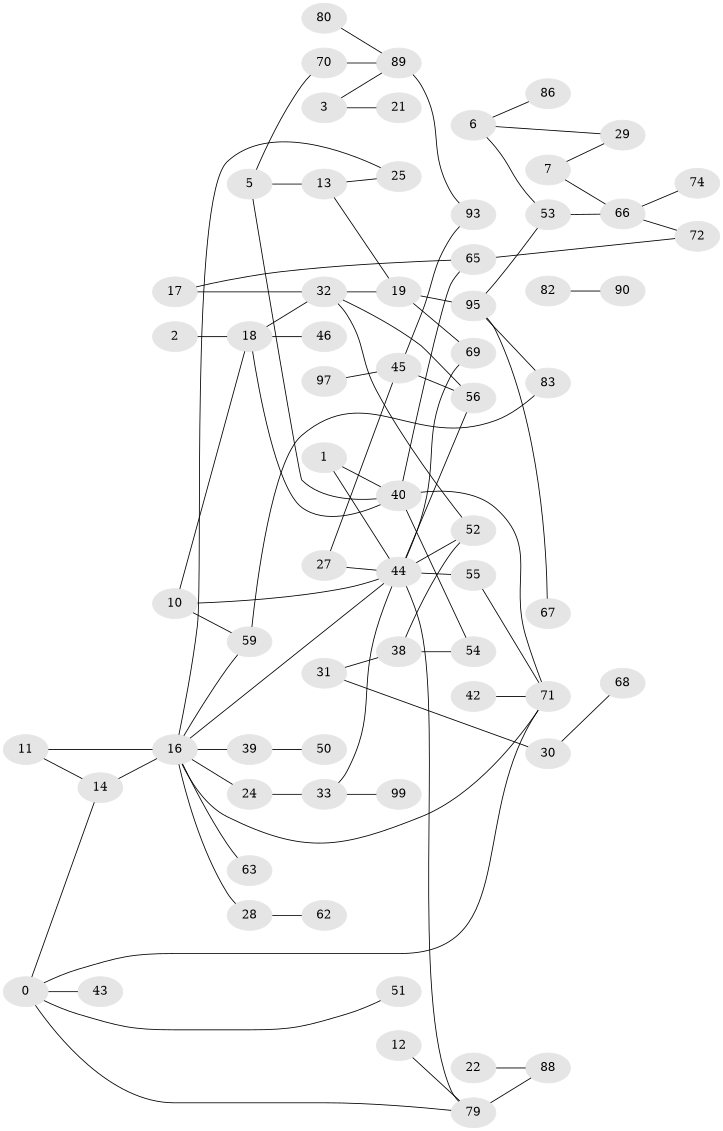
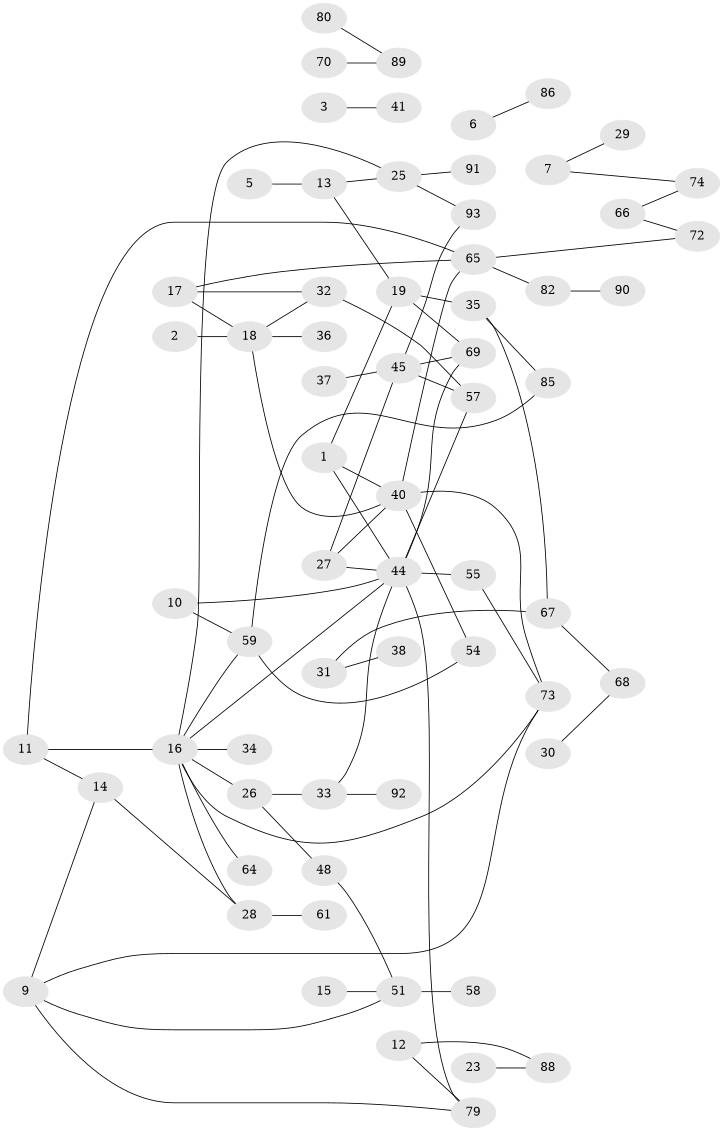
edge "89" -- "3": removed
node "21": label "21" -> "41"
edge "70" -- "5": removed
edge "6" -- "29": removed
edge "89" -- "93": now "25" -- "93"
node "91": added
edge "7" -- "66": now "7" -- "74"
node "53": removed
edge "65" -- "82": added
edge "32" -- "19": now "1" -- "19"
node "95": label "95" -> "35"
edge "65" -- "11": added
node "46": label "46" -> "36"
edge "69" -- "45": added
edge "5" -- "40": now "27" -- "40"
node "97": label "97" -> "37"
node "83": label "83" -> "85"
node "56": label "56" -> "57"
edge "18" -- "10": now "18" -- "17"
node "52": removed
edge "67" -- "68": added
edge "38" -- "54": now "59" -- "54"
node "42": removed
node "71": label "71" -> "73"
edge "31" -- "30": now "31" -- "67"
node "39": label "39" -> "34"
node "50": removed
edge "16" -- "14": now "28" -- "14"
node "24": label "24" -> "26"
node "99": label "99" -> "92"
node "63": label "63" -> "64"
node "48": added
node "62": label "62" -> "61"
node "0": label "0" -> "9"
node "43": removed
node "15": added
node "58": added
node "22": label "22" -> "23"
edge "88" -- "79": now "88" -- "12"
